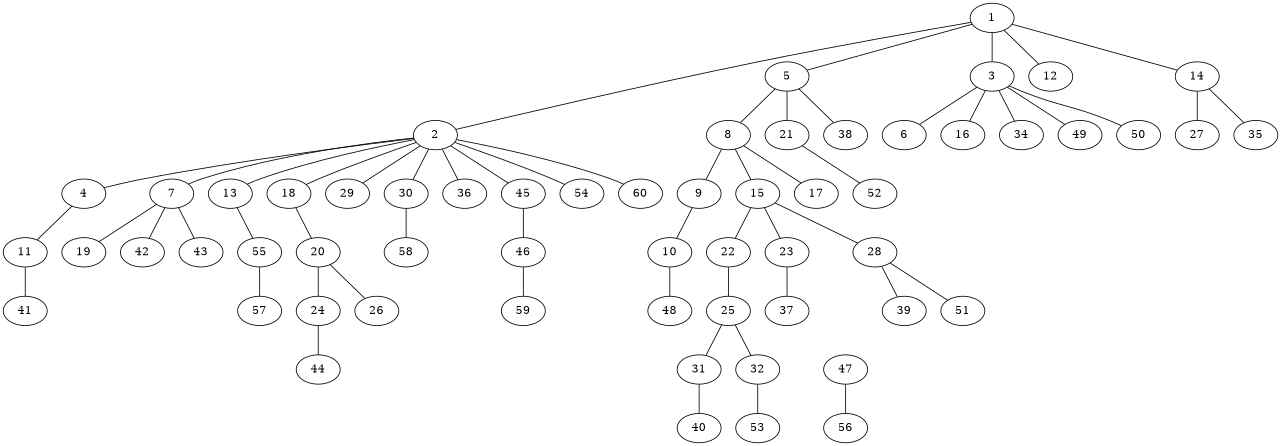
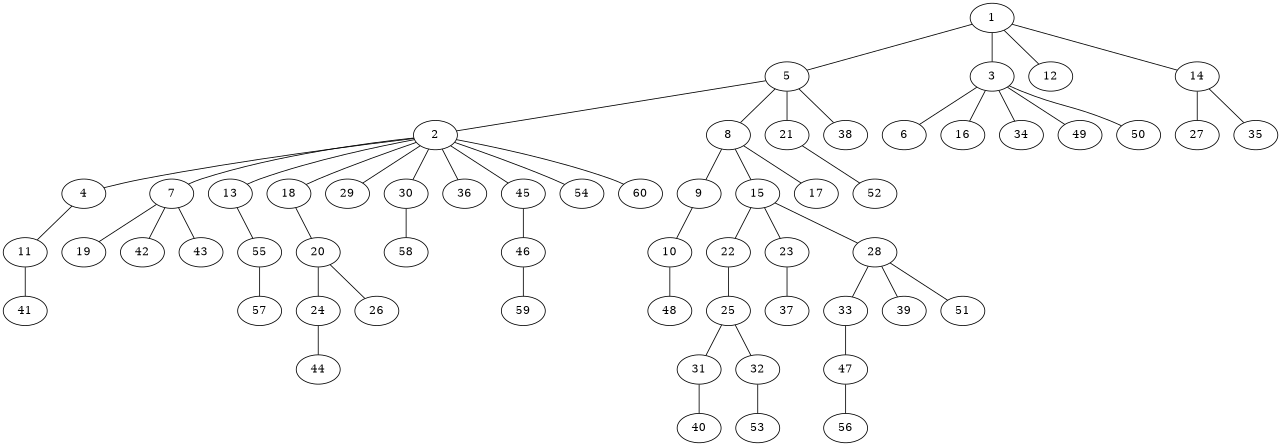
edge "1" -- "2": now "5" -- "2"
node "33": added
